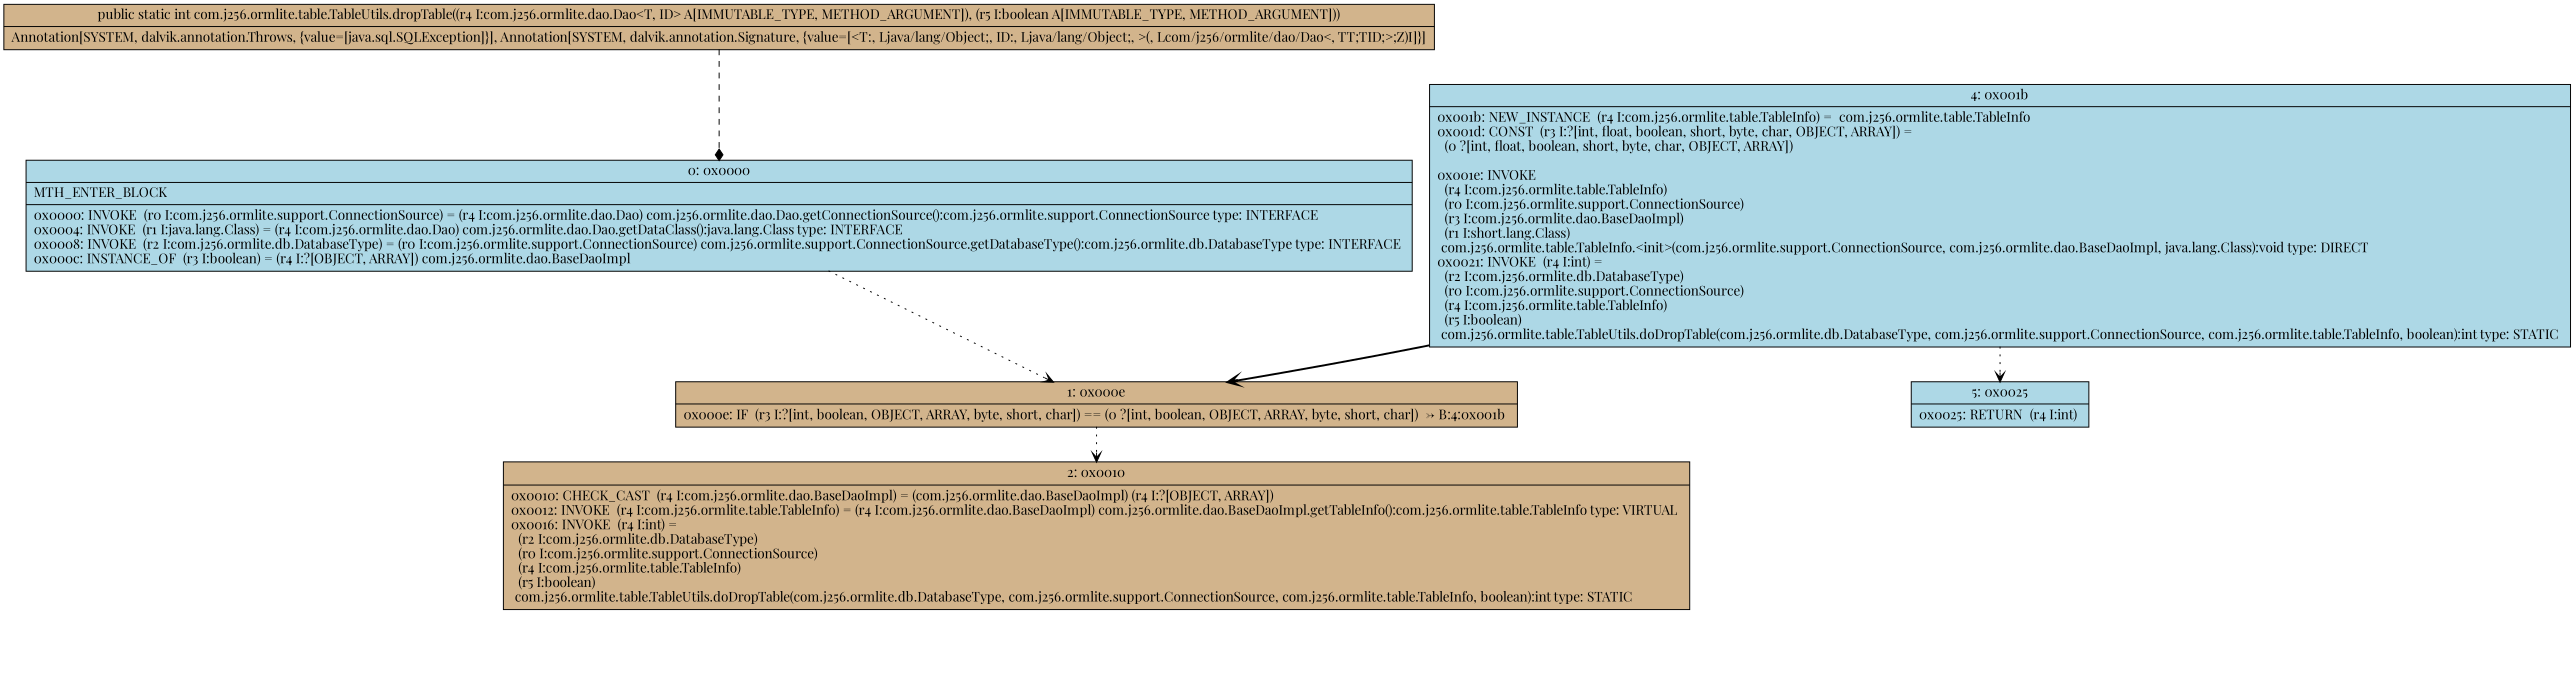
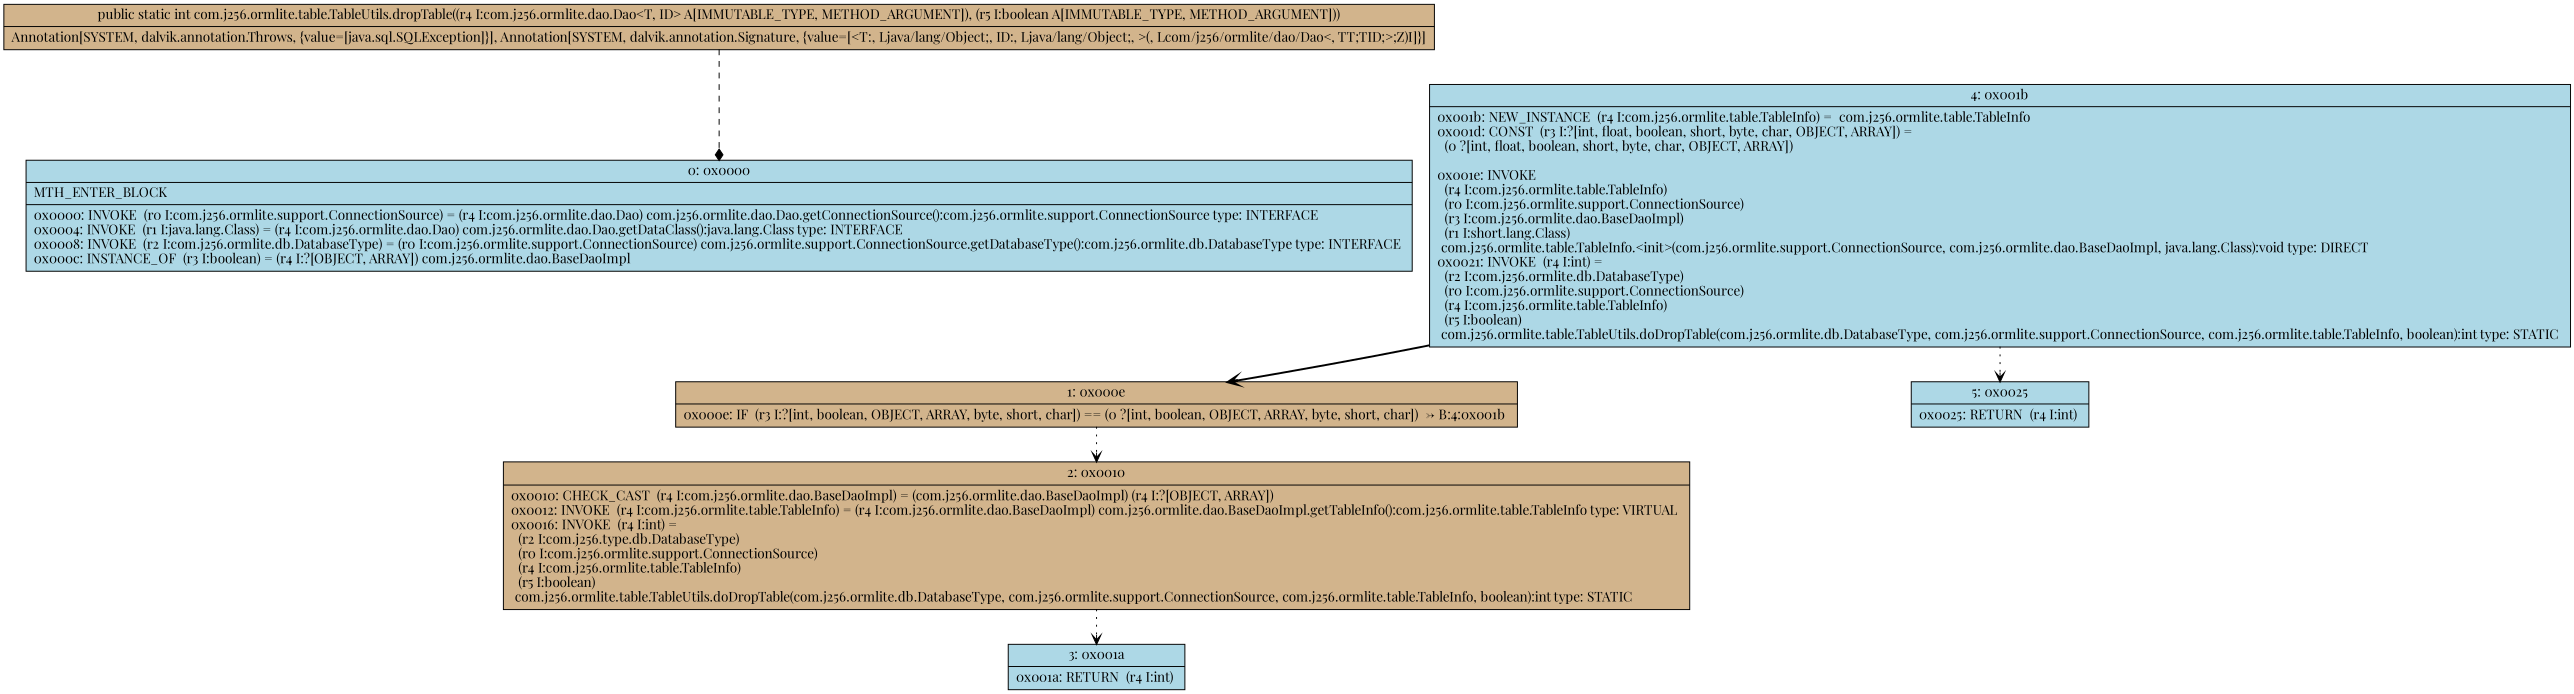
edge "0: 0x0000" -> "1: 0x000e": removed
node "2: 0x0010": text "(r2 I:com.j256.ormlite.db.DatabaseType)" -> "(r2 I:com.j256.type.db.DatabaseType)"
node "3: 0x001a": added
